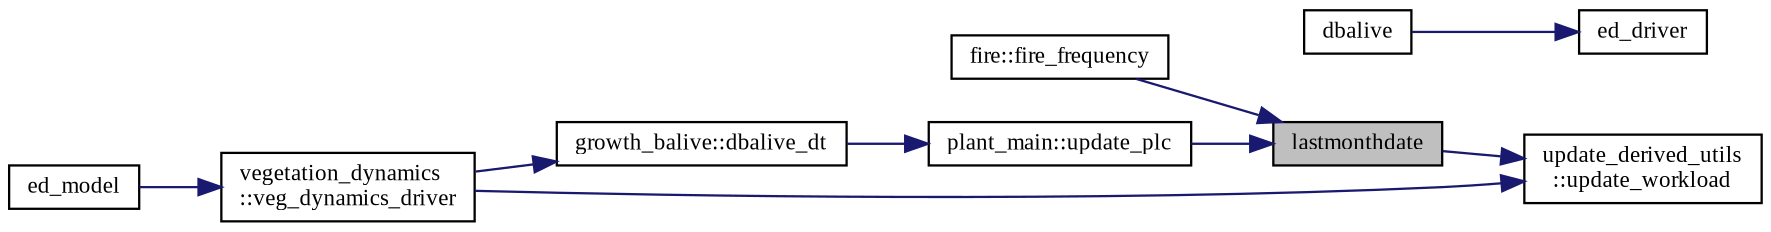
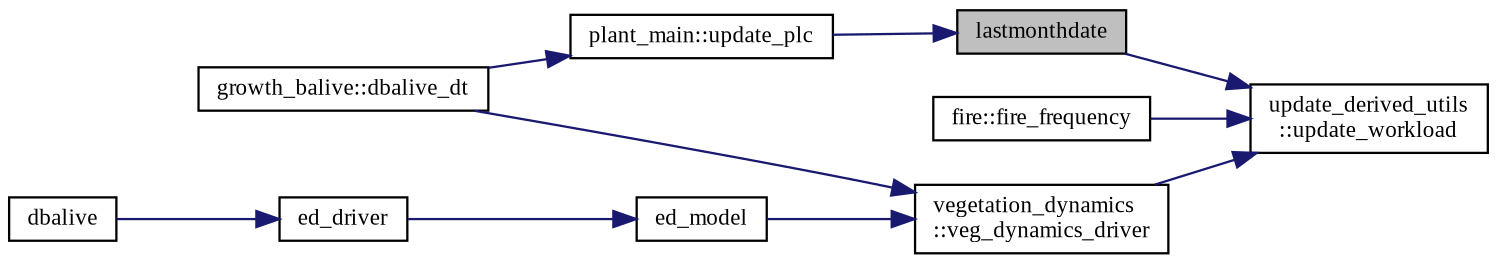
edge "fire::fire_frequency" -> "lastmonthdate": now "fire::fire_frequency" -> "update_derived_utils ::update_workload"
edge "vegetation_dynamics ::veg_dynamics_driver" -> "growth_balive::dbalive_dt": reversed
edge "ed_driver" -> "ed_model": added
